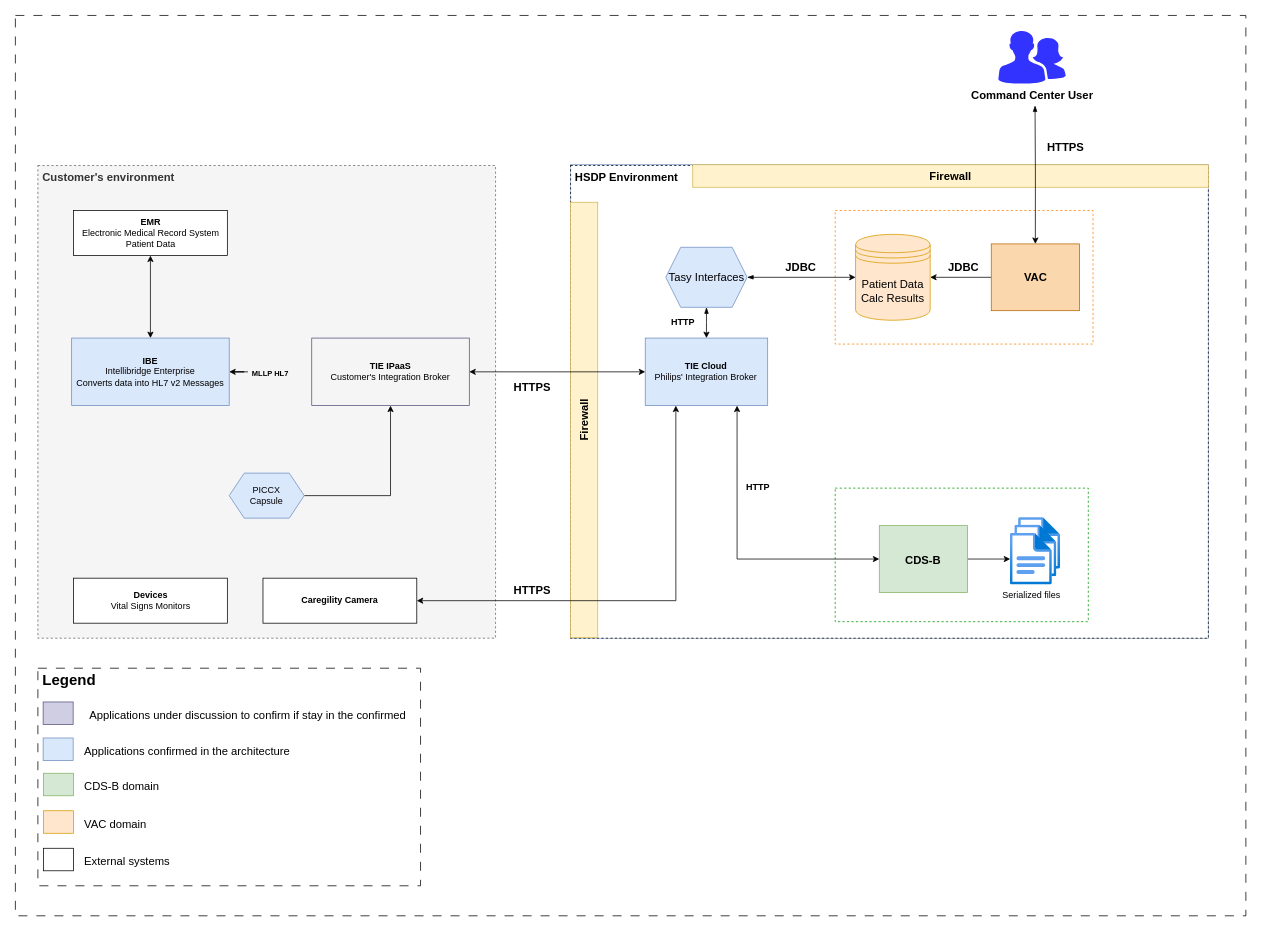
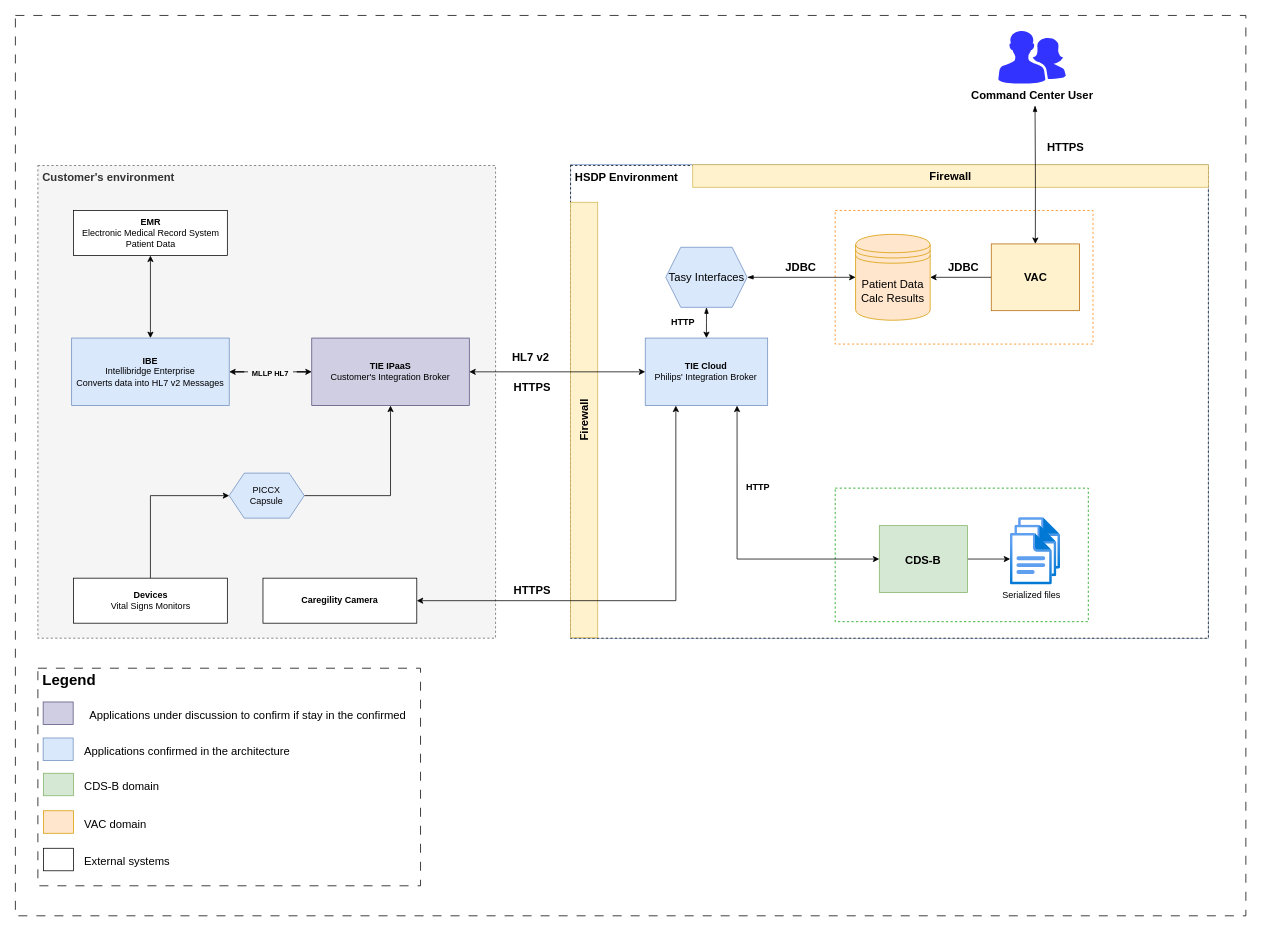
node "VAC": fillcolor #fad7ac -> #fff2cc
node "HL7 v2": added
edge "MLLP HL7" -> "TIE IPaaS Customer's Integration Broker": added
node "TIE IPaaS Customer's Integration Broker": fillcolor #f5f5f5 -> #d0cee2
edge "Devices Vital Signs Monitors" -> "PICCX Capsule": added
